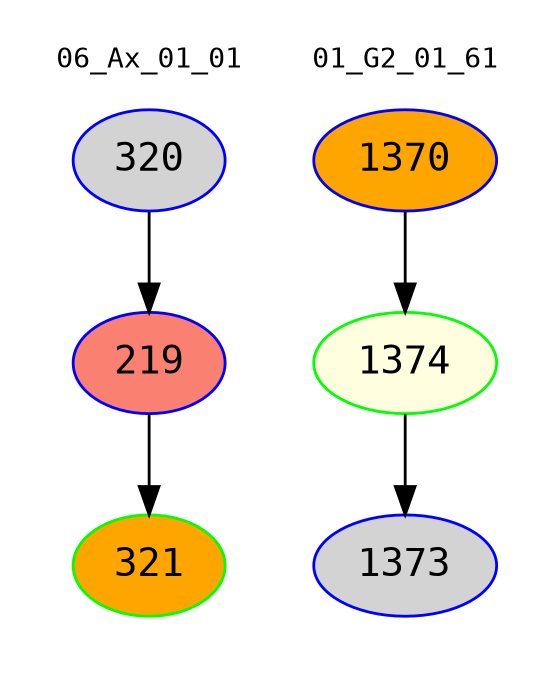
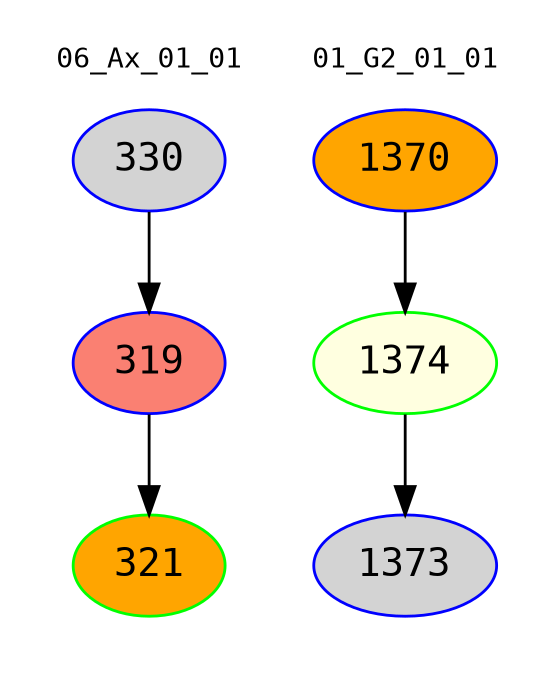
cluster "01_G2_01_61": label "01_G2_01_61" -> "01_G2_01_01"
node "320": label "320" -> "330"
node "219": label "219" -> "319"
